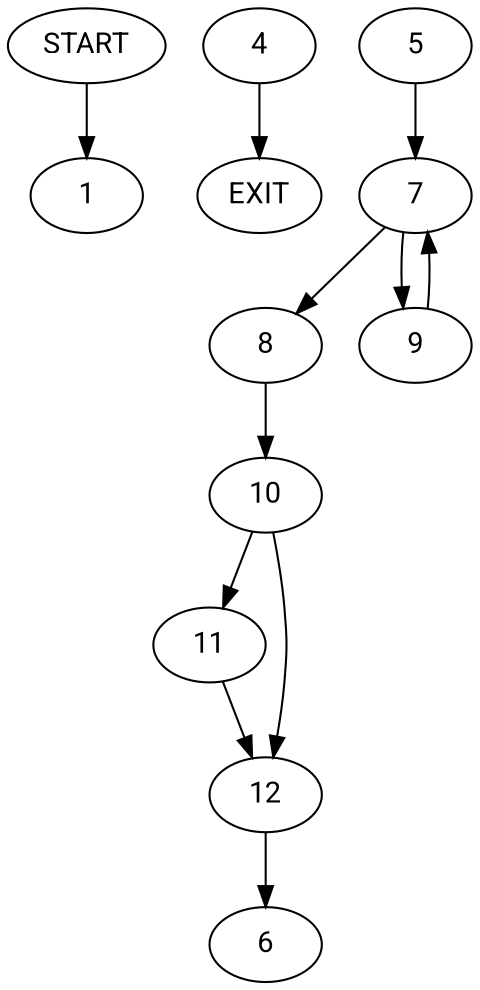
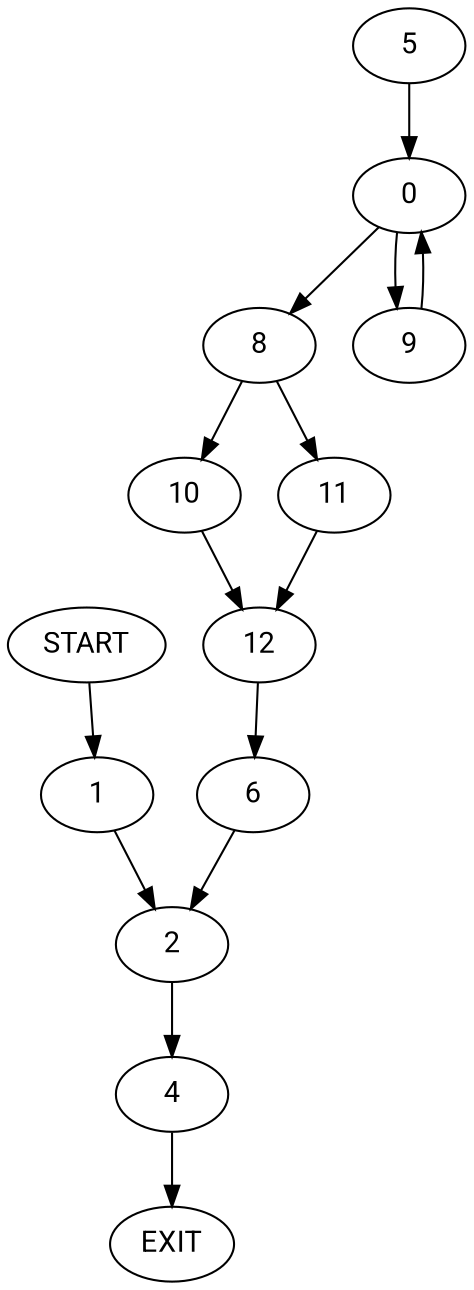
node "7": label "7" -> "0"
edge "10" -> "11": now "8" -> "11"
node "2": added
